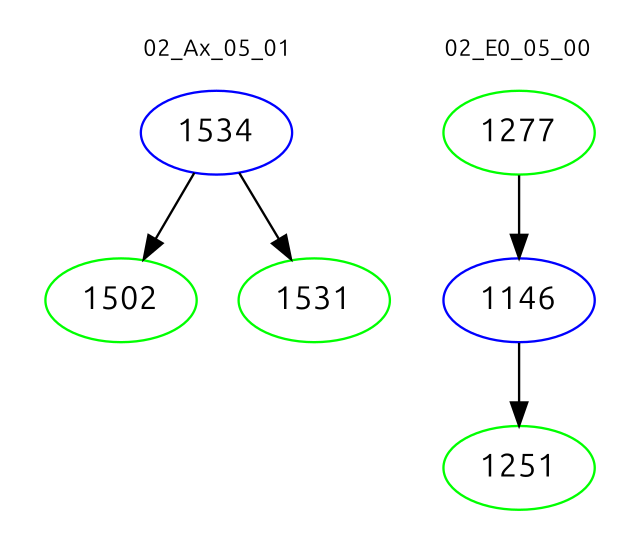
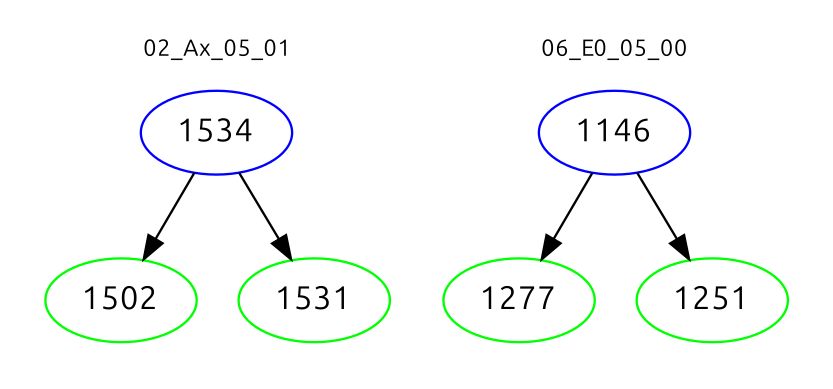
cluster "02_E0_05_00": label "02_E0_05_00" -> "06_E0_05_00"
edge "1277" -> "1146": reversed
